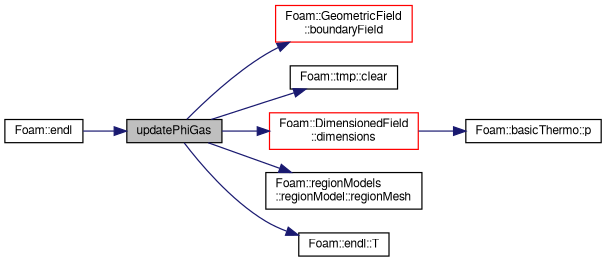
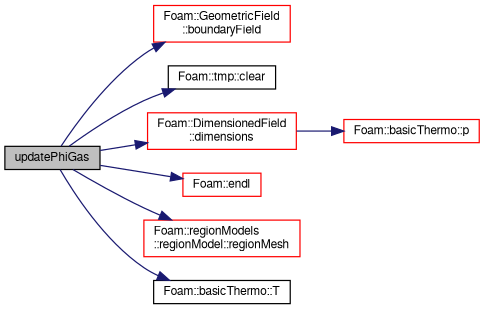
node "Foam::endl": color black -> red
edge "Foam::endl" -> "updatePhiGas": reversed
node "Foam::basicThermo::p": color black -> red
node "Foam::regionModels ::regionModel::regionMesh": color black -> red
node "Foam::endl::T": label "Foam::endl::T" -> "Foam::basicThermo::T"
